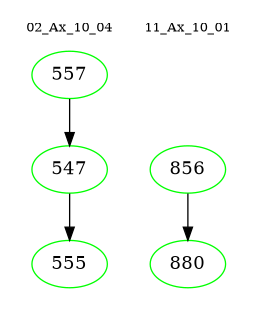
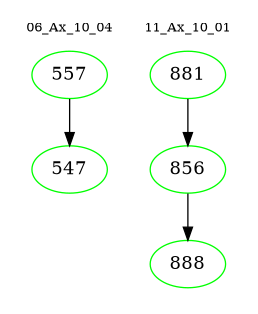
cluster "02_Ax_10_04": label "02_Ax_10_04" -> "06_Ax_10_04"
node "881": added
node "555": removed
node "880": label "880" -> "888"
